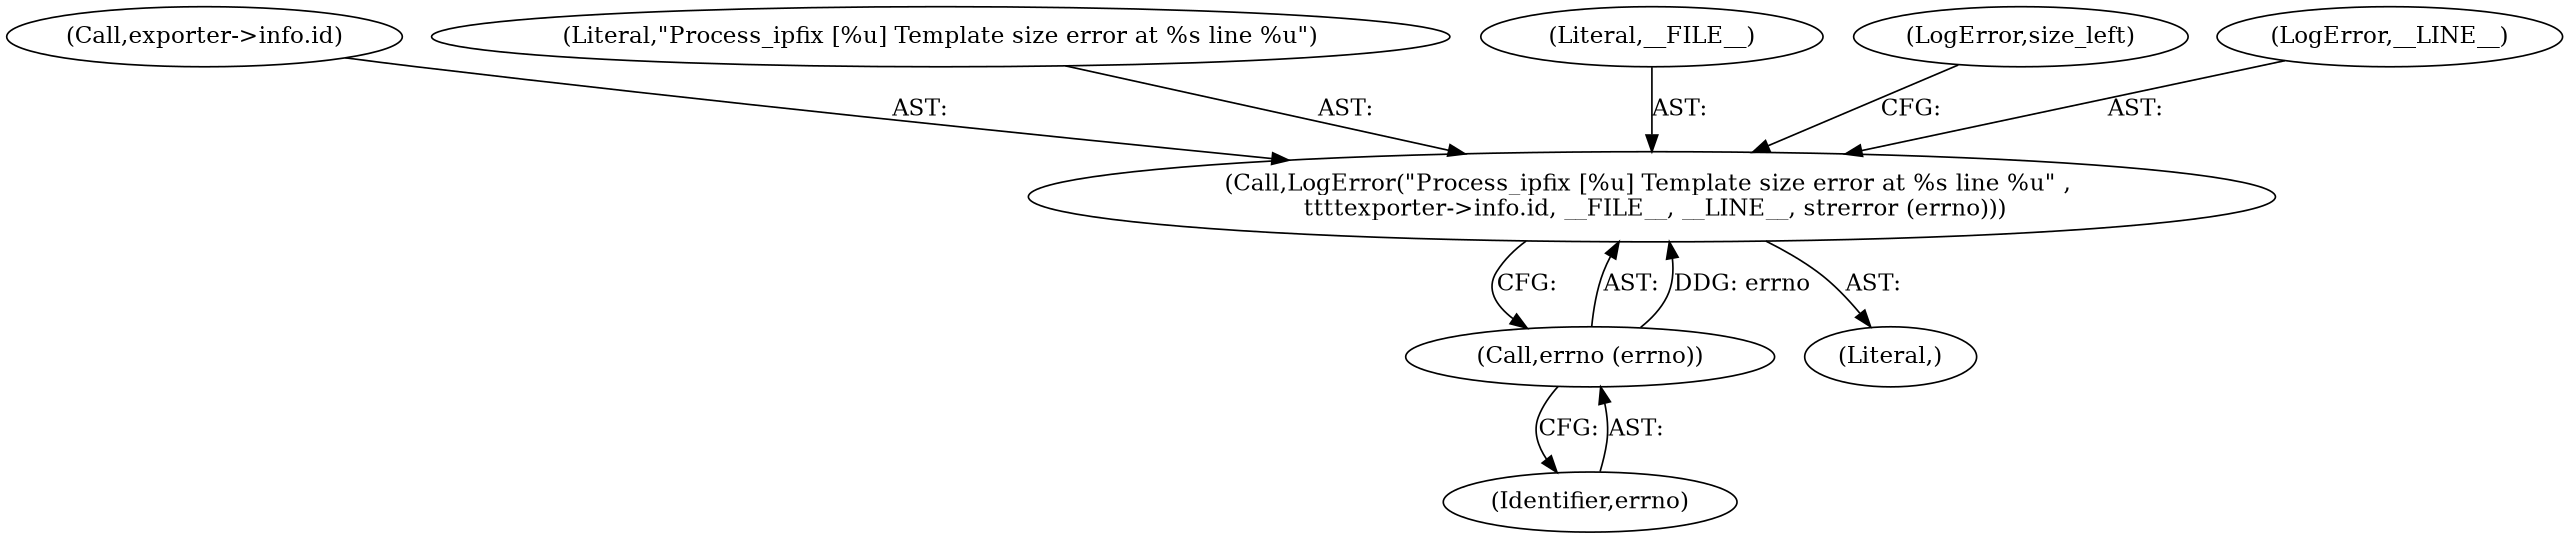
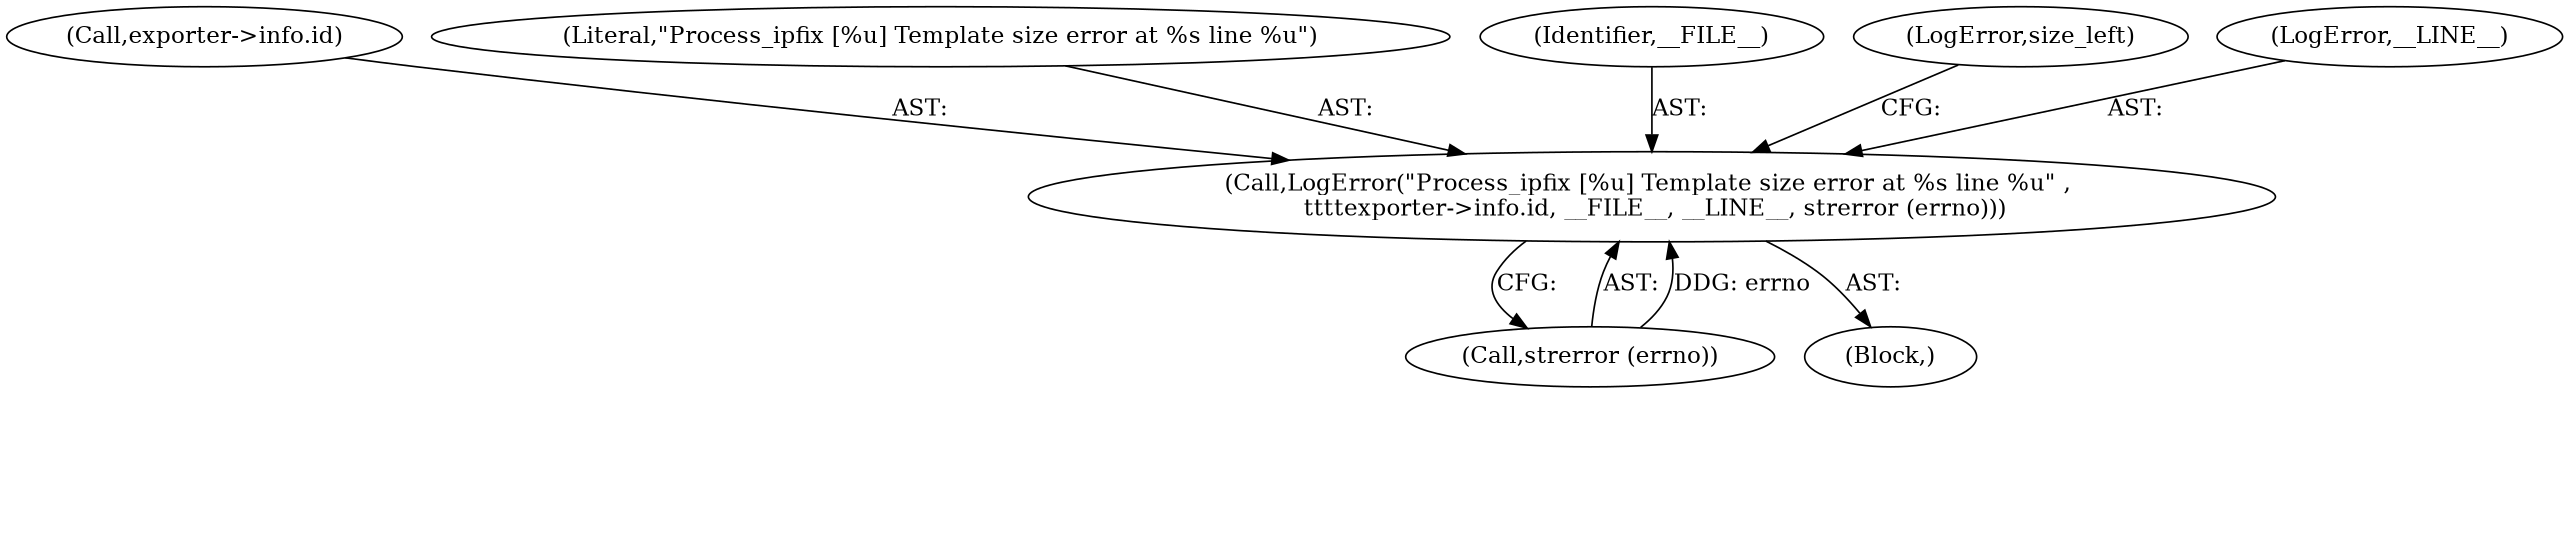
node "(Literal,__FILE__)": label "(Literal,__FILE__)" -> "(Identifier,__FILE__)"
node "(Call,errno (errno))": label "(Call,errno (errno))" -> "(Call,strerror (errno))"
node "(Literal,)": label "(Literal,)" -> "(Block,)"
node "(Identifier,errno)": removed
